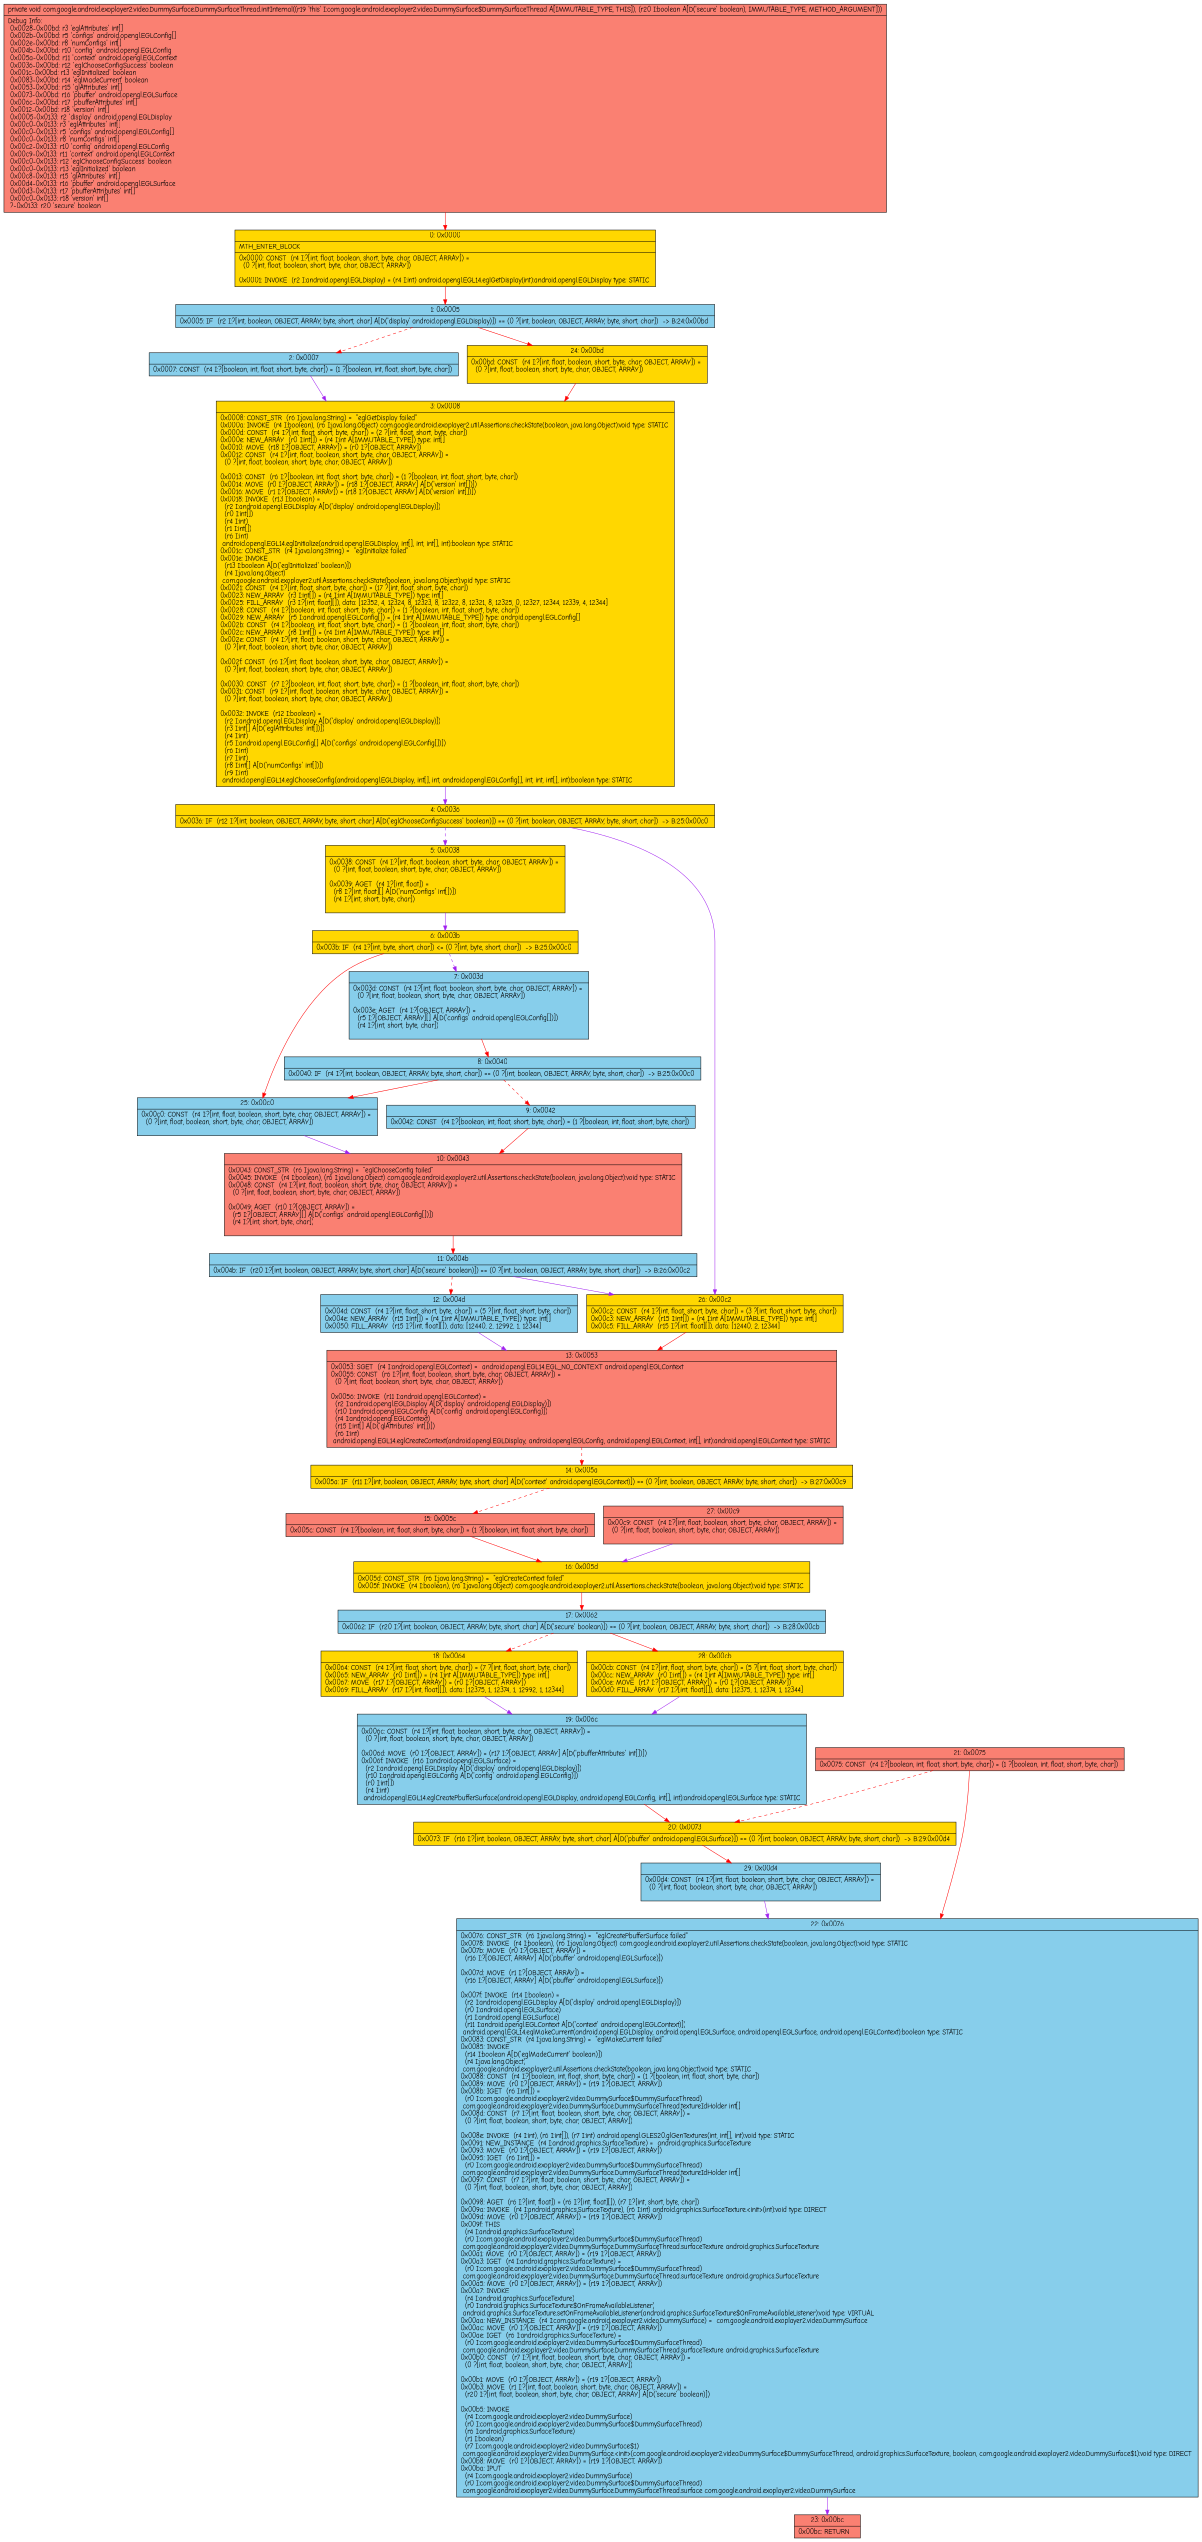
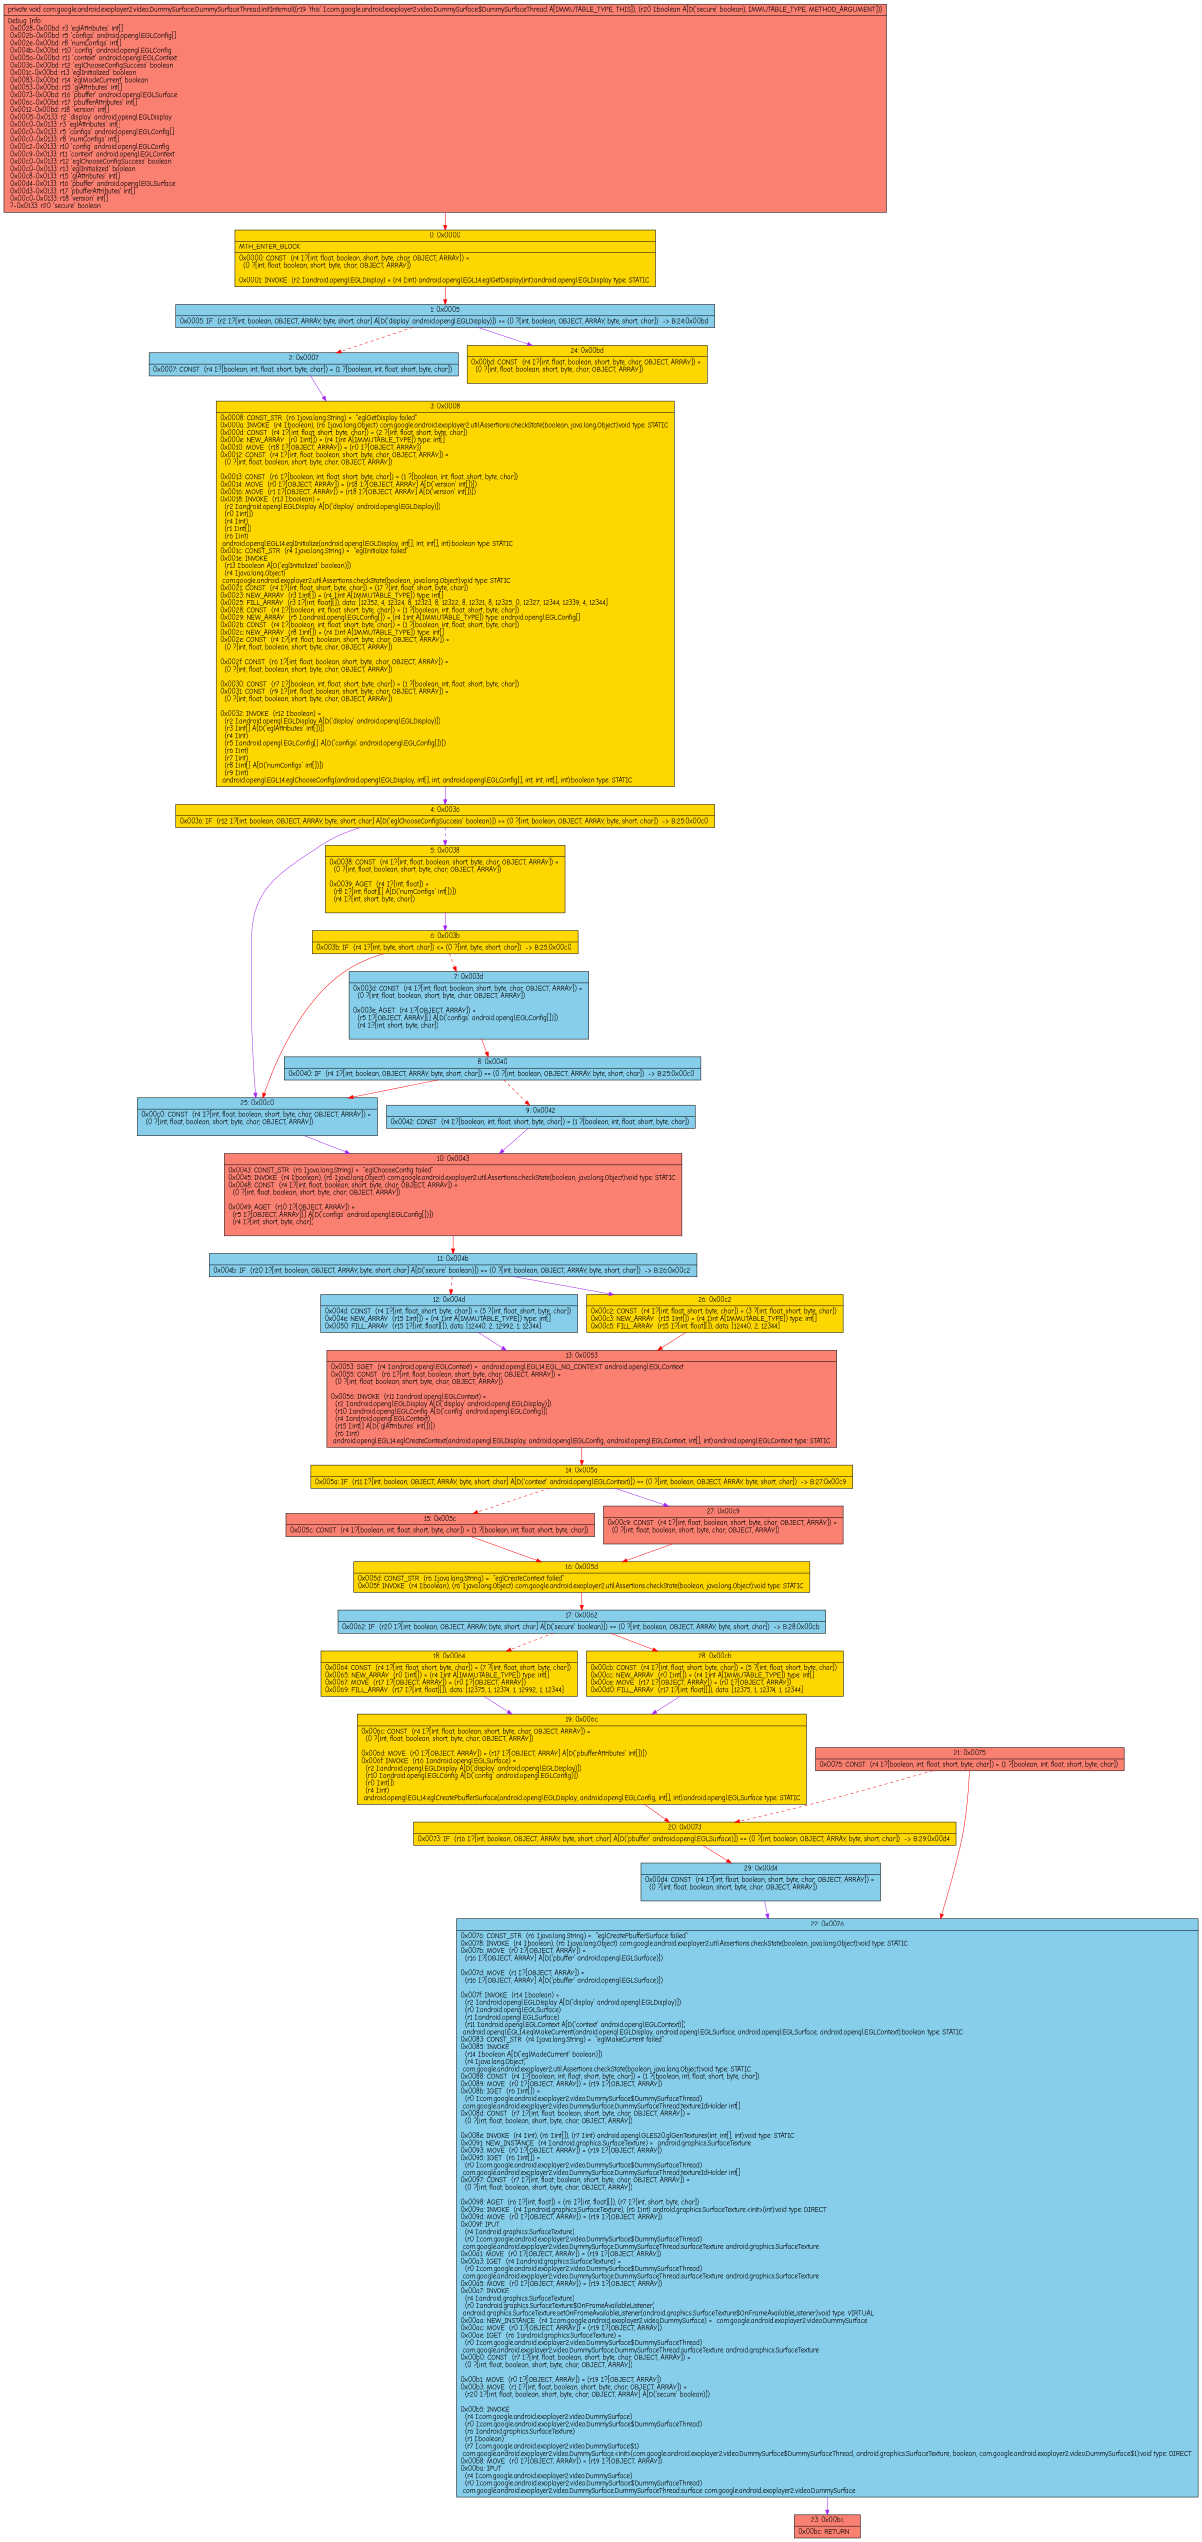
edge "1: 0x0005" -> "24: 0x00bd": color red -> purple
edge "24: 0x00bd" -> "3: 0x0008": removed
edge "6: 0x003b" -> "7: 0x003d": color purple -> red
edge "4: 0x0036" -> "26: 0x00c2": now "4: 0x0036" -> "25: 0x00c0"
edge "9: 0x0042" -> "10: 0x0043": color red -> purple
edge "13: 0x0053" -> "14: 0x005a": style dashed -> solid
edge "14: 0x005a" -> "27: 0x00c9": added
edge "27: 0x00c9" -> "16: 0x005d": color purple -> red
node "19: 0x006c": fillcolor skyblue -> gold
node "22: 0x0076": text "0x009f: THIS" -> "0x009f: IPUT"
